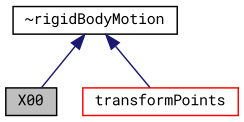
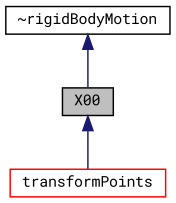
edge "transformPoints" -> "~rigidBodyMotion": now "transformPoints" -> "X00"
